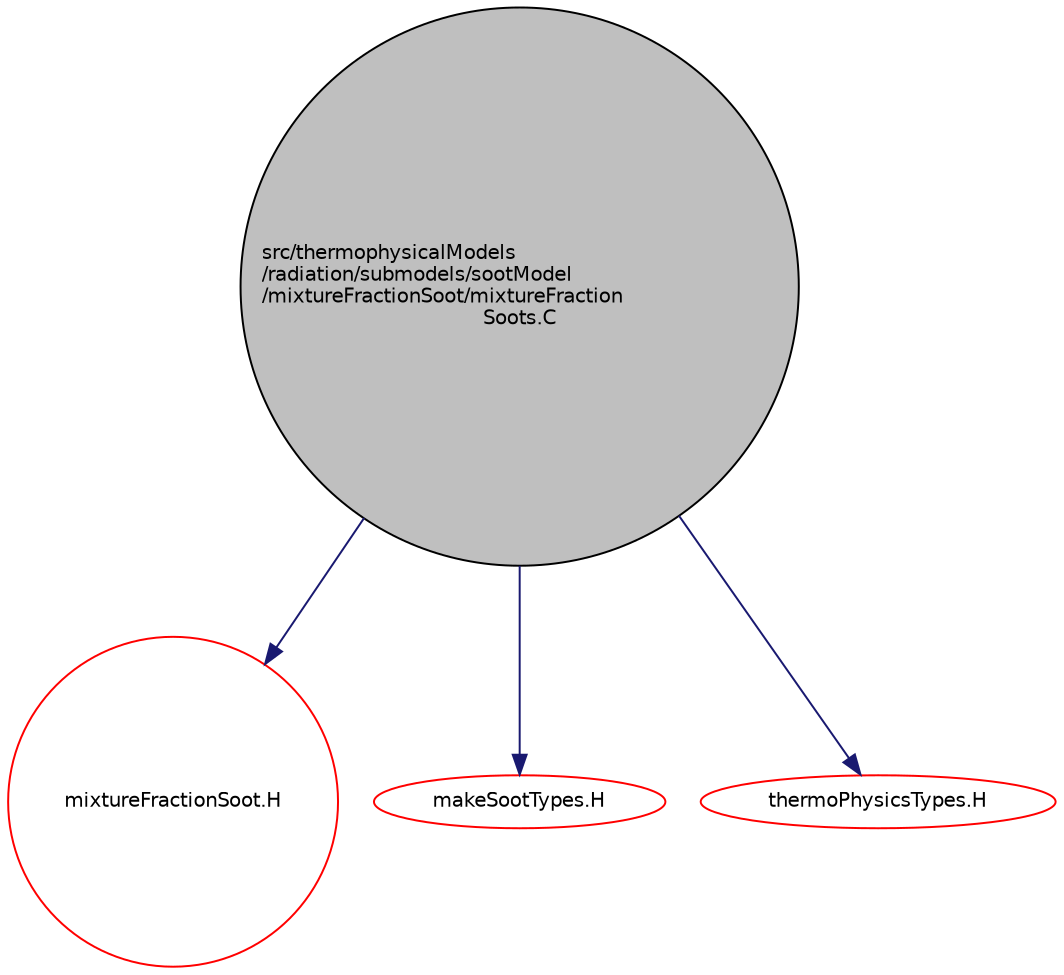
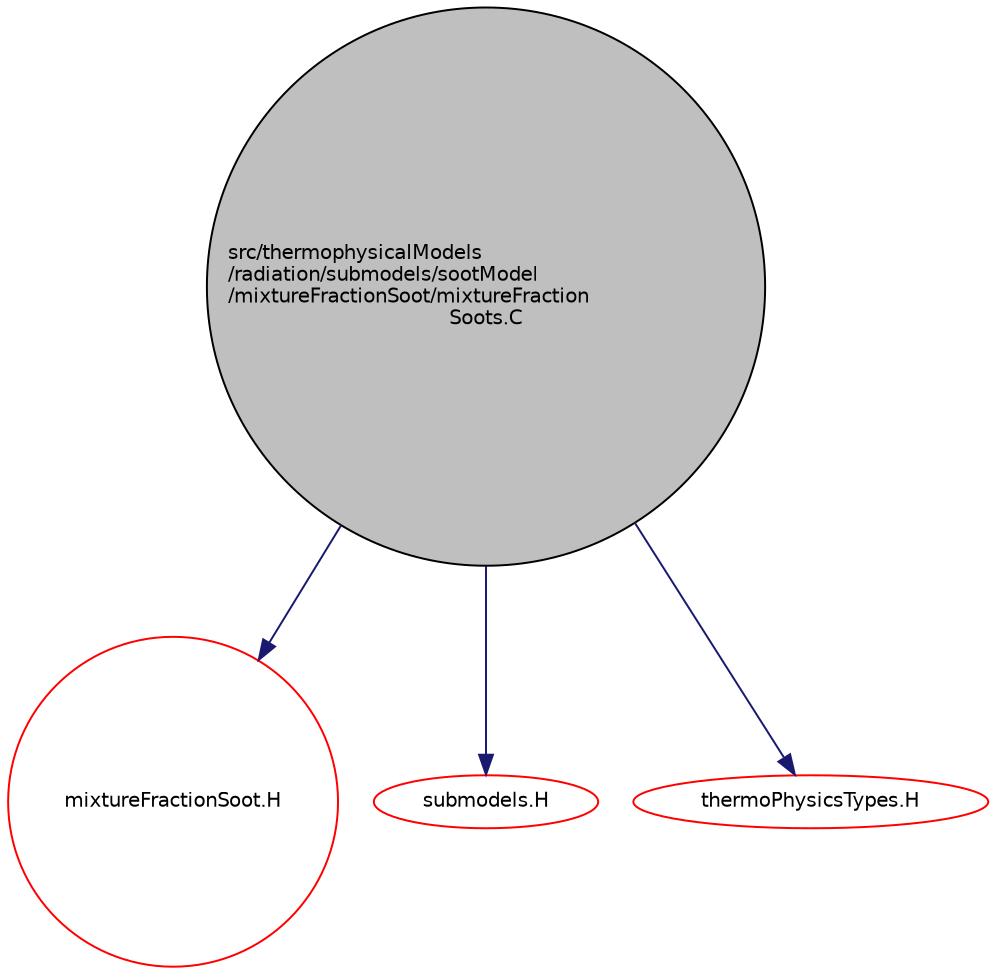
node "makeSootTypes.H": label "makeSootTypes.H" -> "submodels.H"
